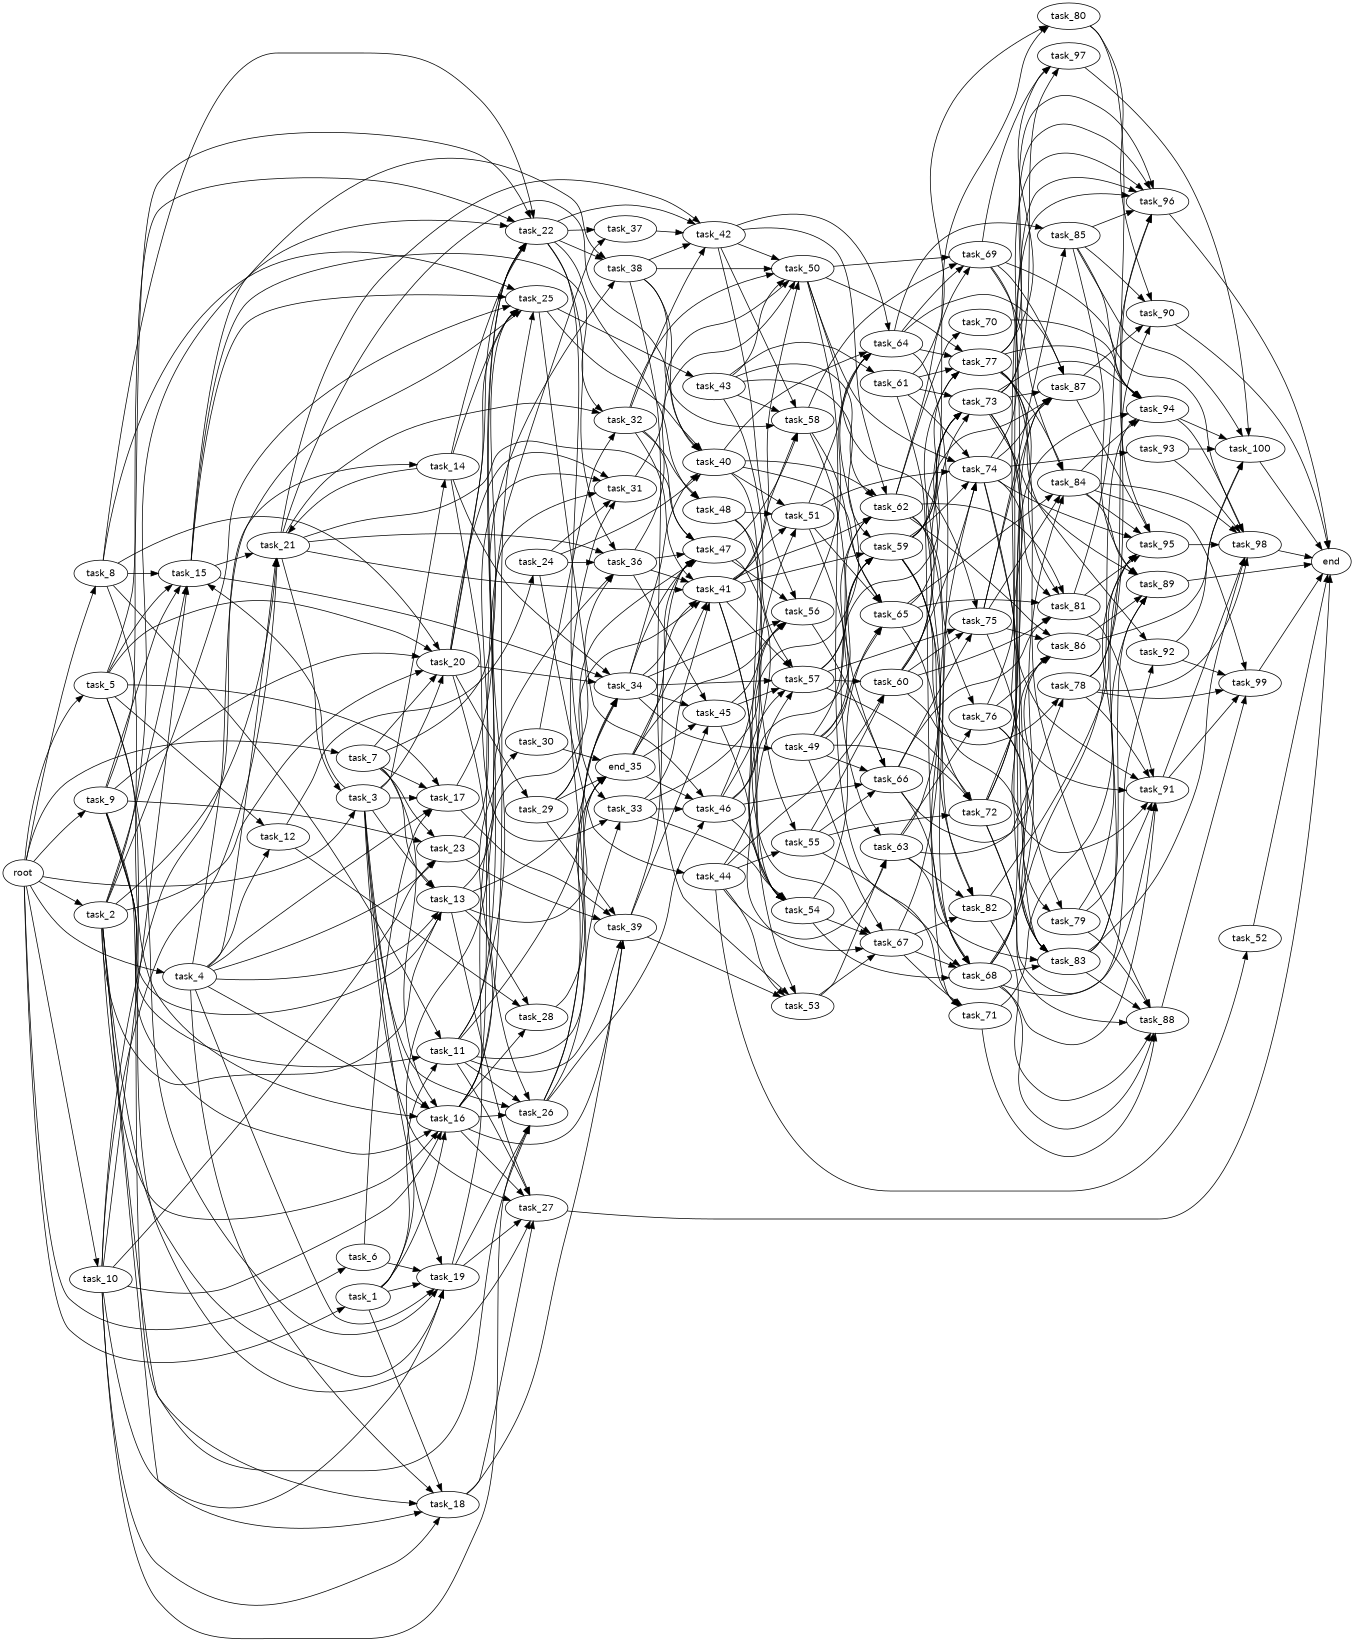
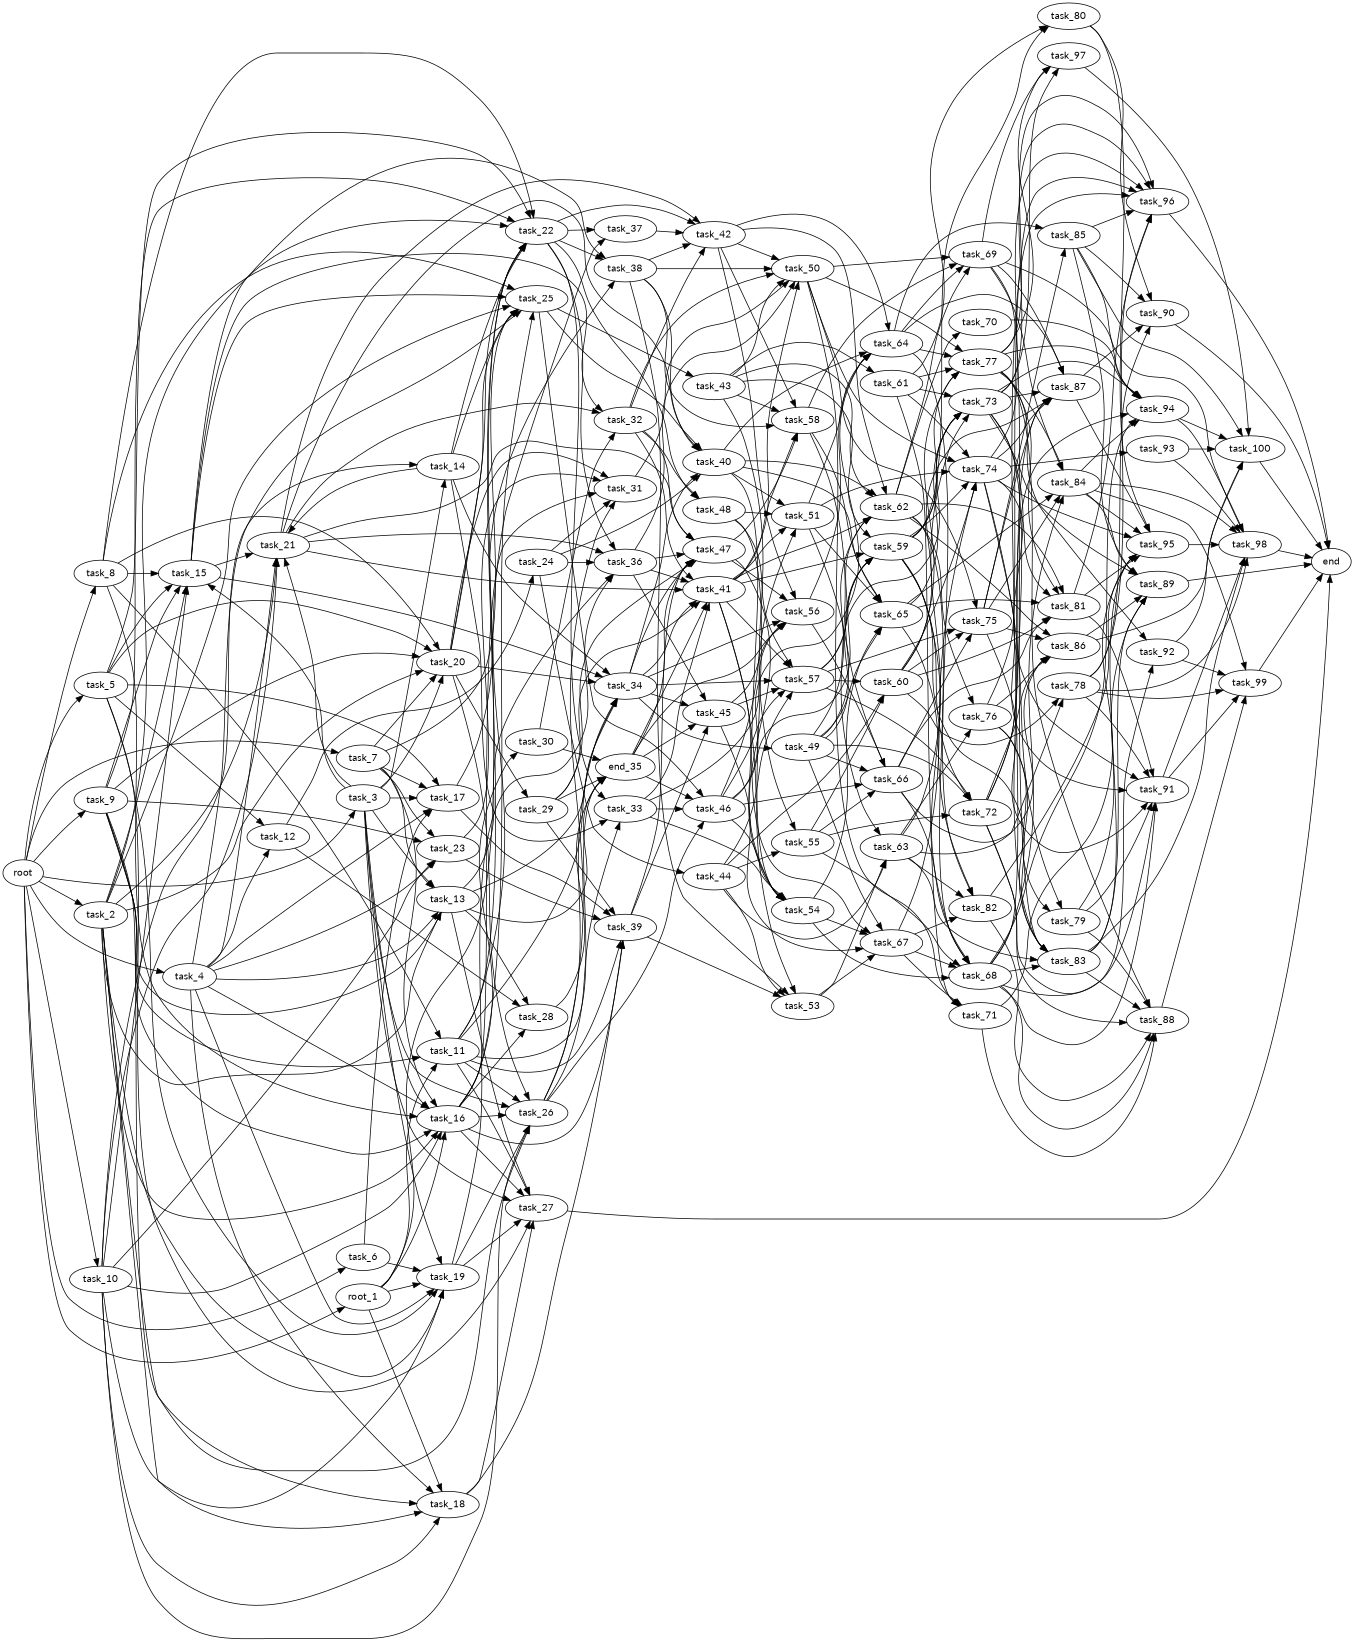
edge "task_21" -> "task_3": reversed
node "task_52": removed
node "task_1": label "task_1" -> "root_1"
